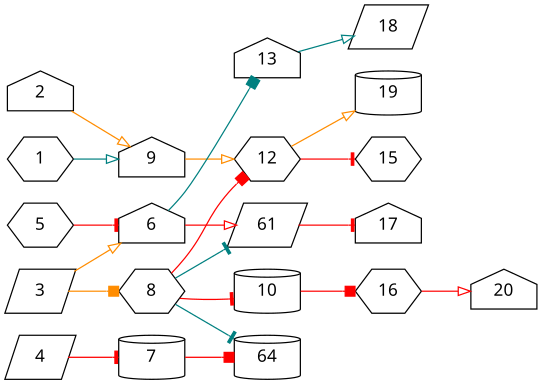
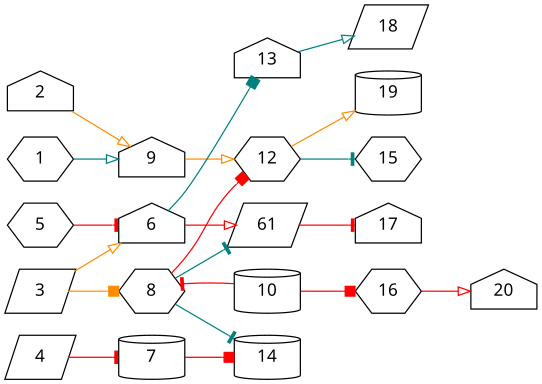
edge "12" -> "15": color red -> teal
edge "8" -> "10": reversed
node "64": label "64" -> "14"
